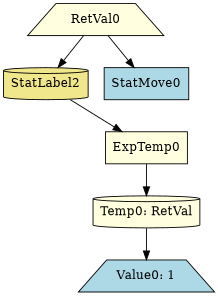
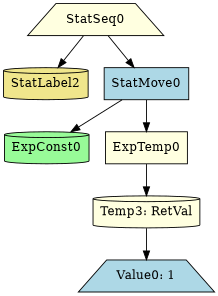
node "RetVal0": label "RetVal0" -> "StatSeq0"
edge "StatLabel2" -> "ExpTemp0": now "StatMove0" -> "ExpTemp0"
node "ExpConst0": added
node "Temp0: RetVal": label "Temp0: RetVal" -> "Temp3: RetVal"
